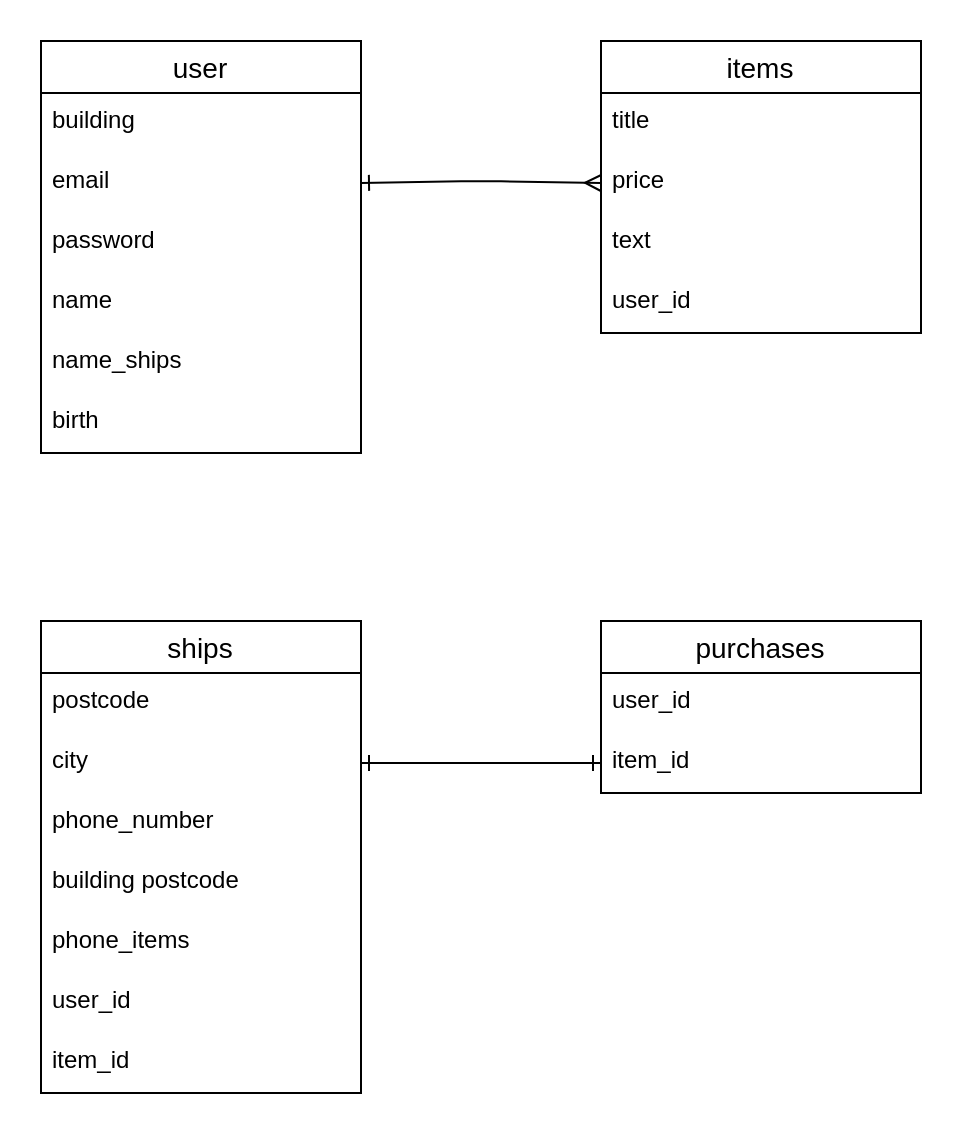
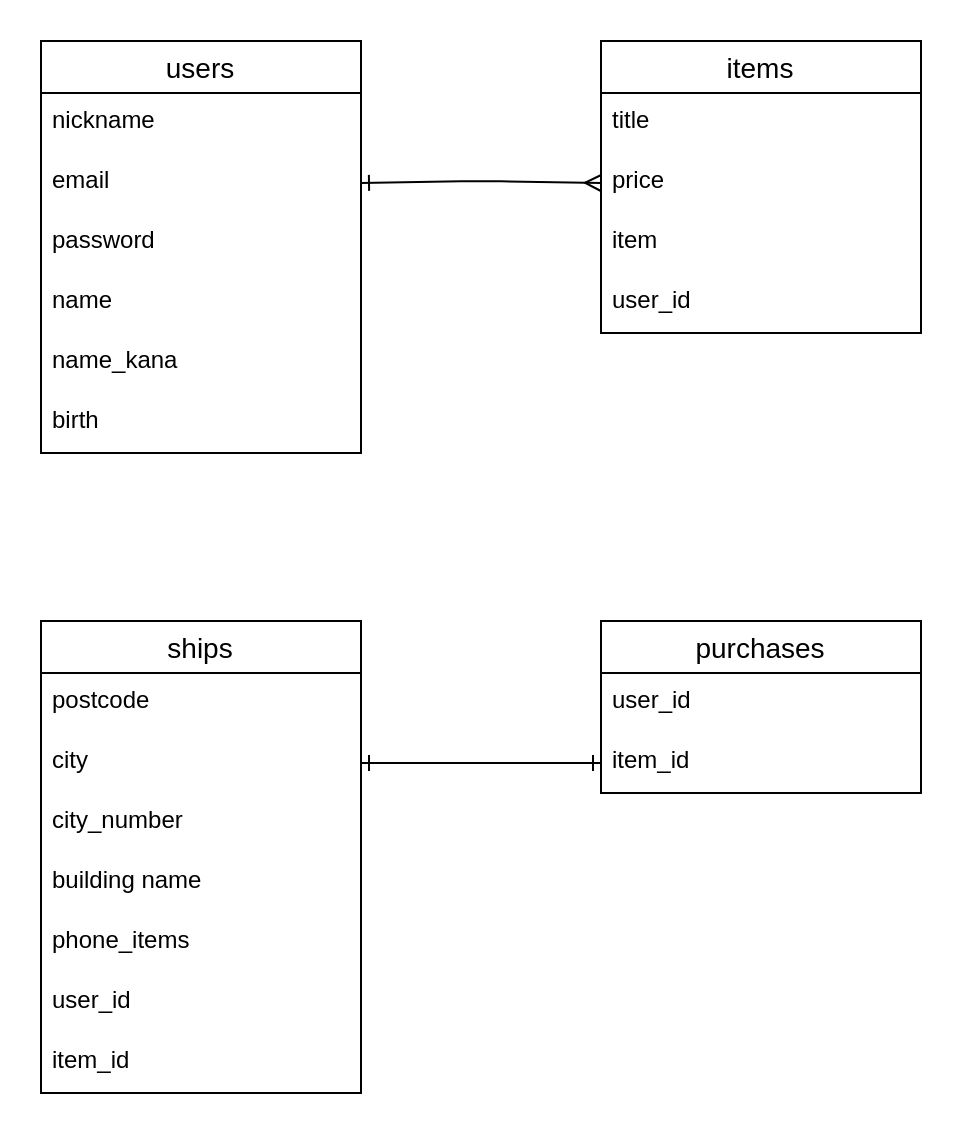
node "user": label "user" -> "users"
node "building": label "building" -> "nickname"
node "text": label "text" -> "item"
node "name_ships": label "name_ships" -> "name_kana"
node "phone_number": label "phone_number" -> "city_number"
node "building postcode": label "building postcode" -> "building name"
